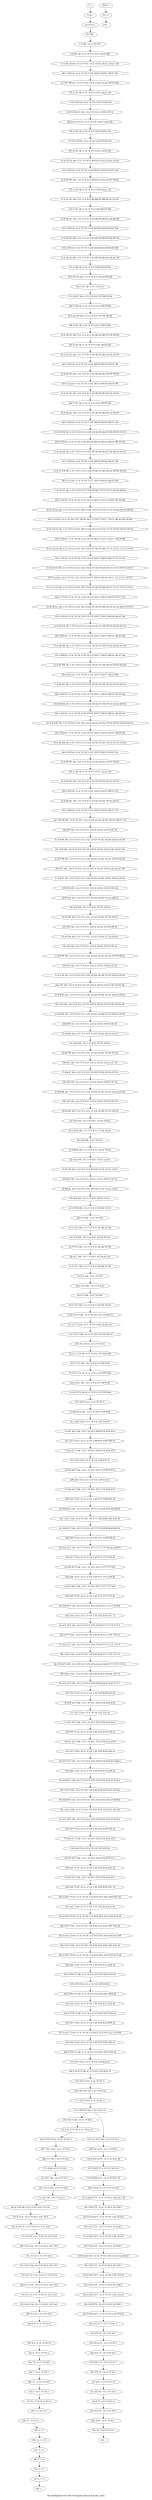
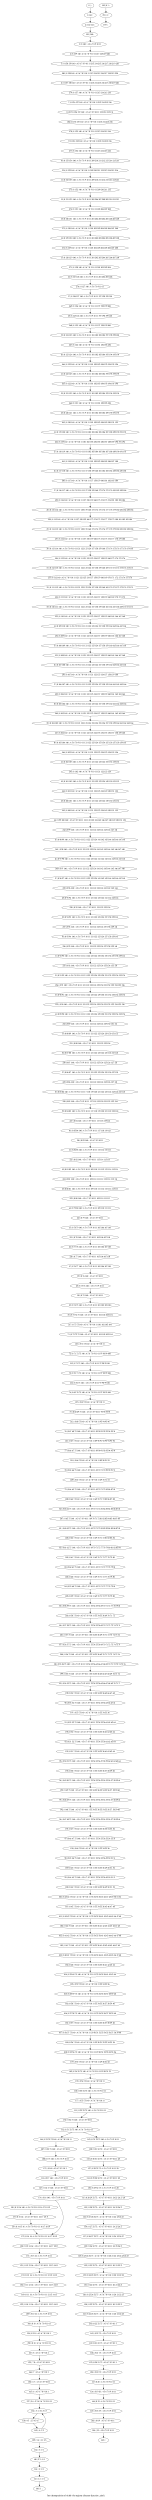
edge "111 | 8 32 33 75 140 : 4 5 6 7 8 9 10 11" -> "143 | 8 31 32 75 140 : 4 5 6 7 8 9 10 11": now "112 | 8 31 32 75 140 : 4 5 6 7 8 9 10 11" -> "143 | 8 31 32 75 140 : 4 5 6 7 8 9 10 11"
edge "174 | 8 16 140 : 4 5 6 7 8 9 10 11" -> "128 | 8 15 16 140 : 4 5 6 7 8 9 10 11 16 17 18 19": now "174 | 8 16 140 : 4 5 6 7 8 9 10 11" -> "172 | 8 14 16 : 4 5 6 7 8 9 10 11 16 17 18 19"
node "134 | 8 9 10 : 4 5 6 7 8 9 10 11": added
edge "164 | 5 : 2 3 4 5 6 7" -> "138 | 4 5 : 2 3 4 5 6 7": added
edge "163 | 4 : 2 3" -> "139 | 3 4 : 0 1 2 3": now "163 | 4 : 2 3" -> "164 | 5 : 2 3 4 5 6 7"
